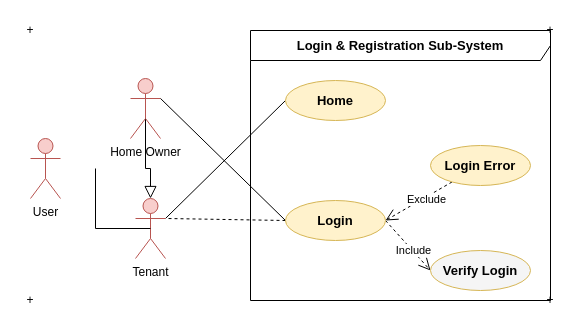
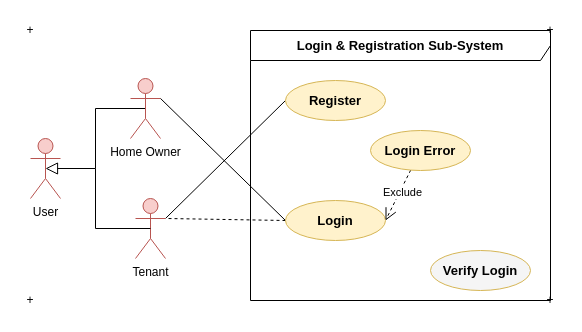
node "Home": label "Home" -> "Register"
edge "Home Owner" -> "Tenant": now "Home Owner" -> "User"
node "Login Error": moved (481, 166) -> (421, 151)
edge "Login" -> "Verify Login": removed, label "Include"
